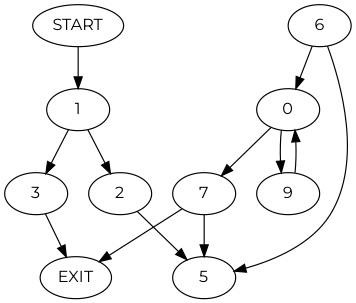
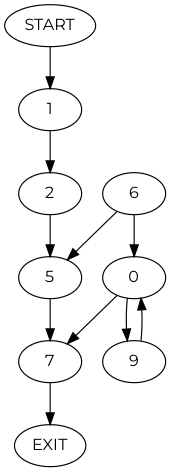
node "3": removed
edge "7" -> "5": reversed
